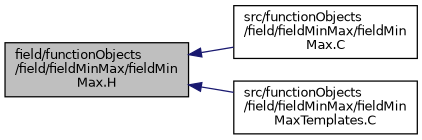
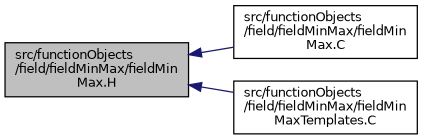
node "field/functionObjects /field/fieldMinMax/fieldMin Max.H": label "field/functionObjects /field/fieldMinMax/fieldMin Max.H" -> "src/functionObjects /field/fieldMinMax/fieldMin Max.H"
